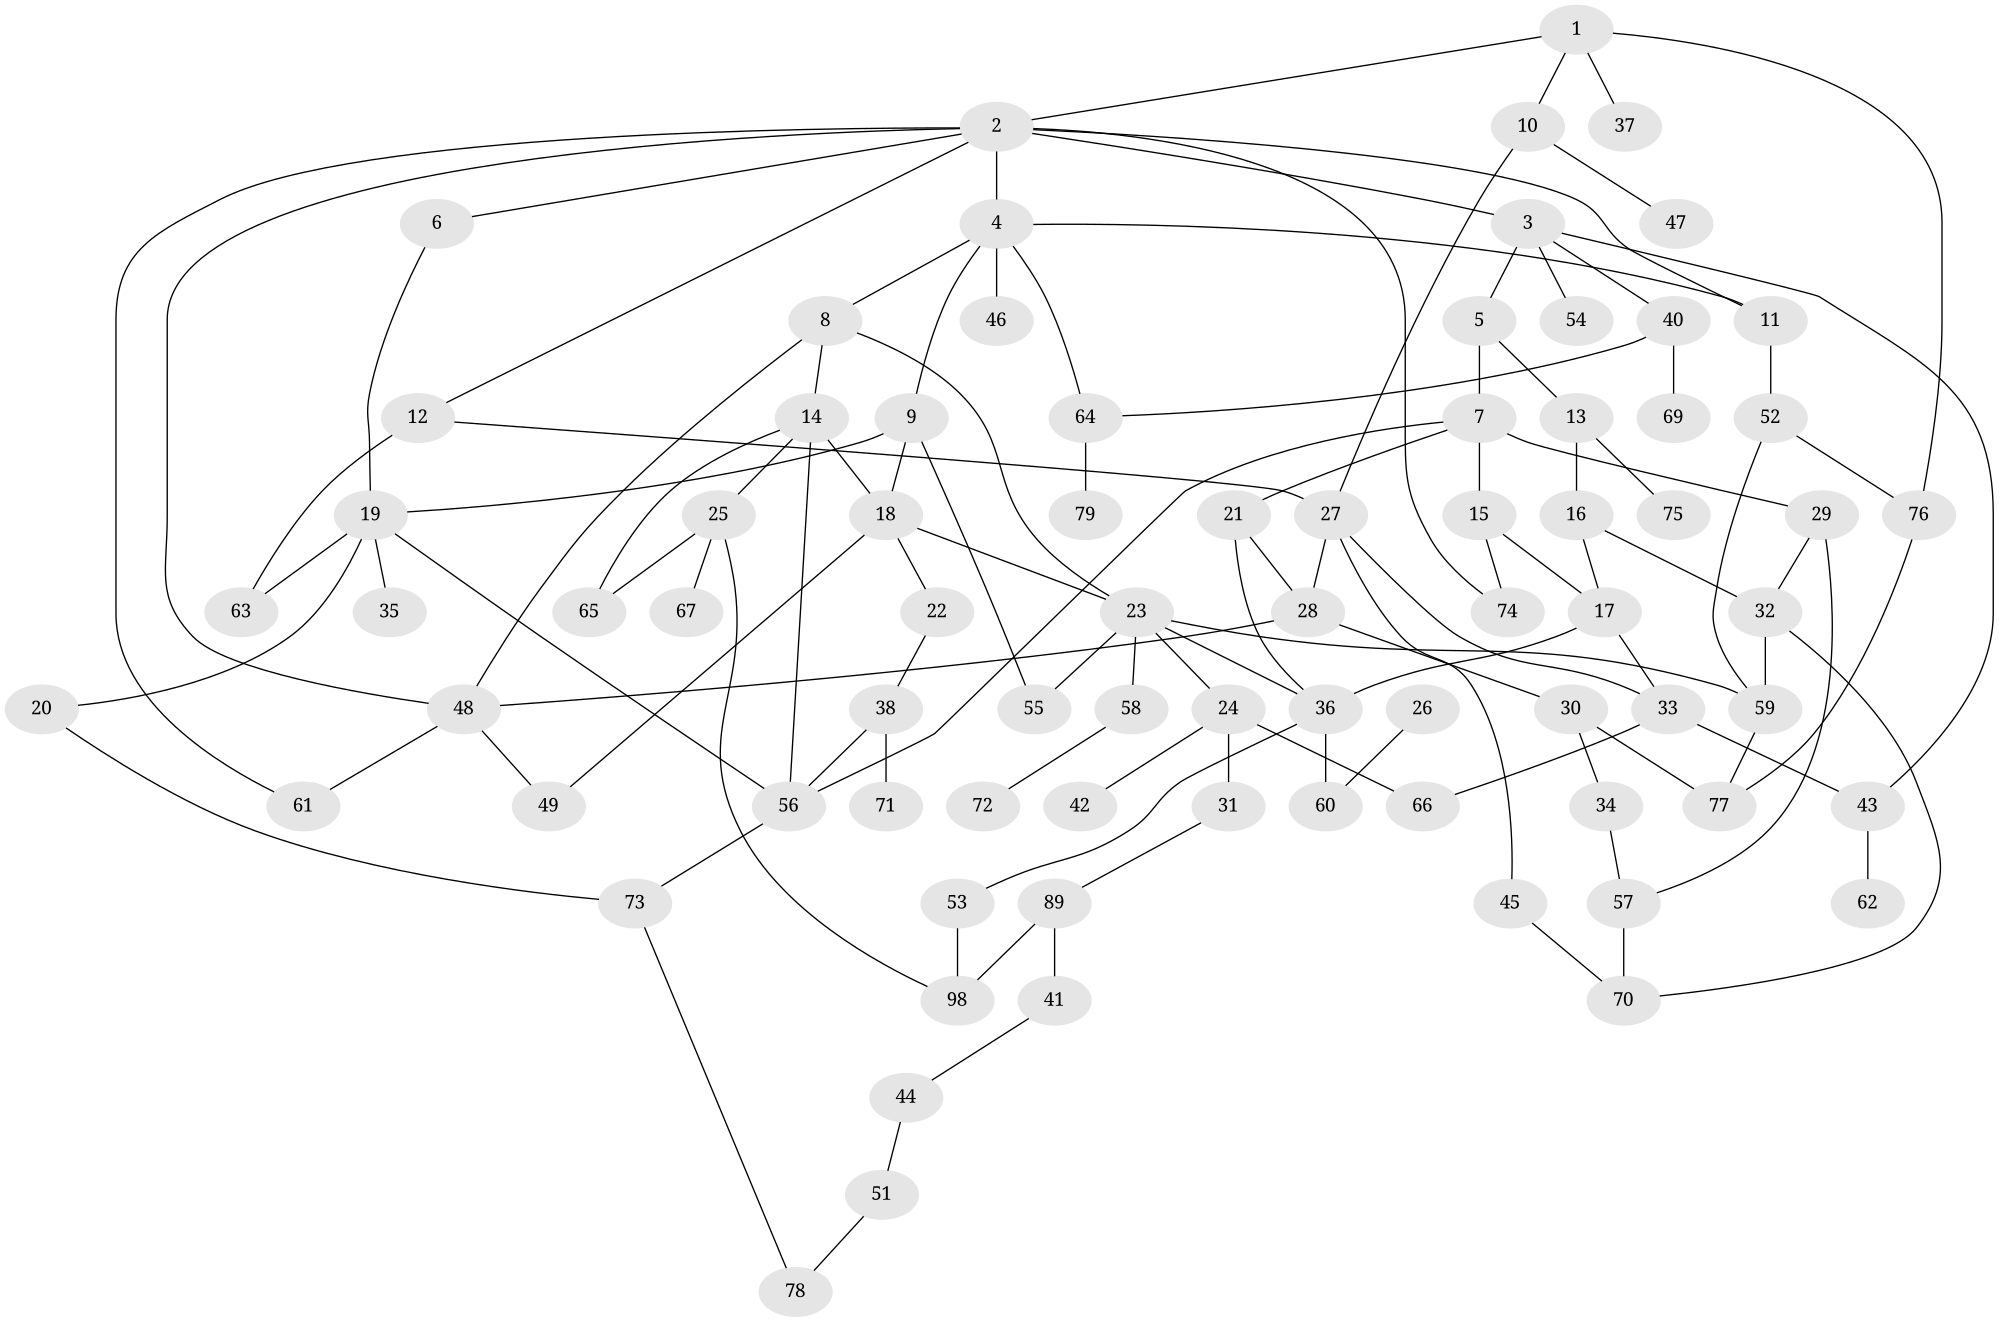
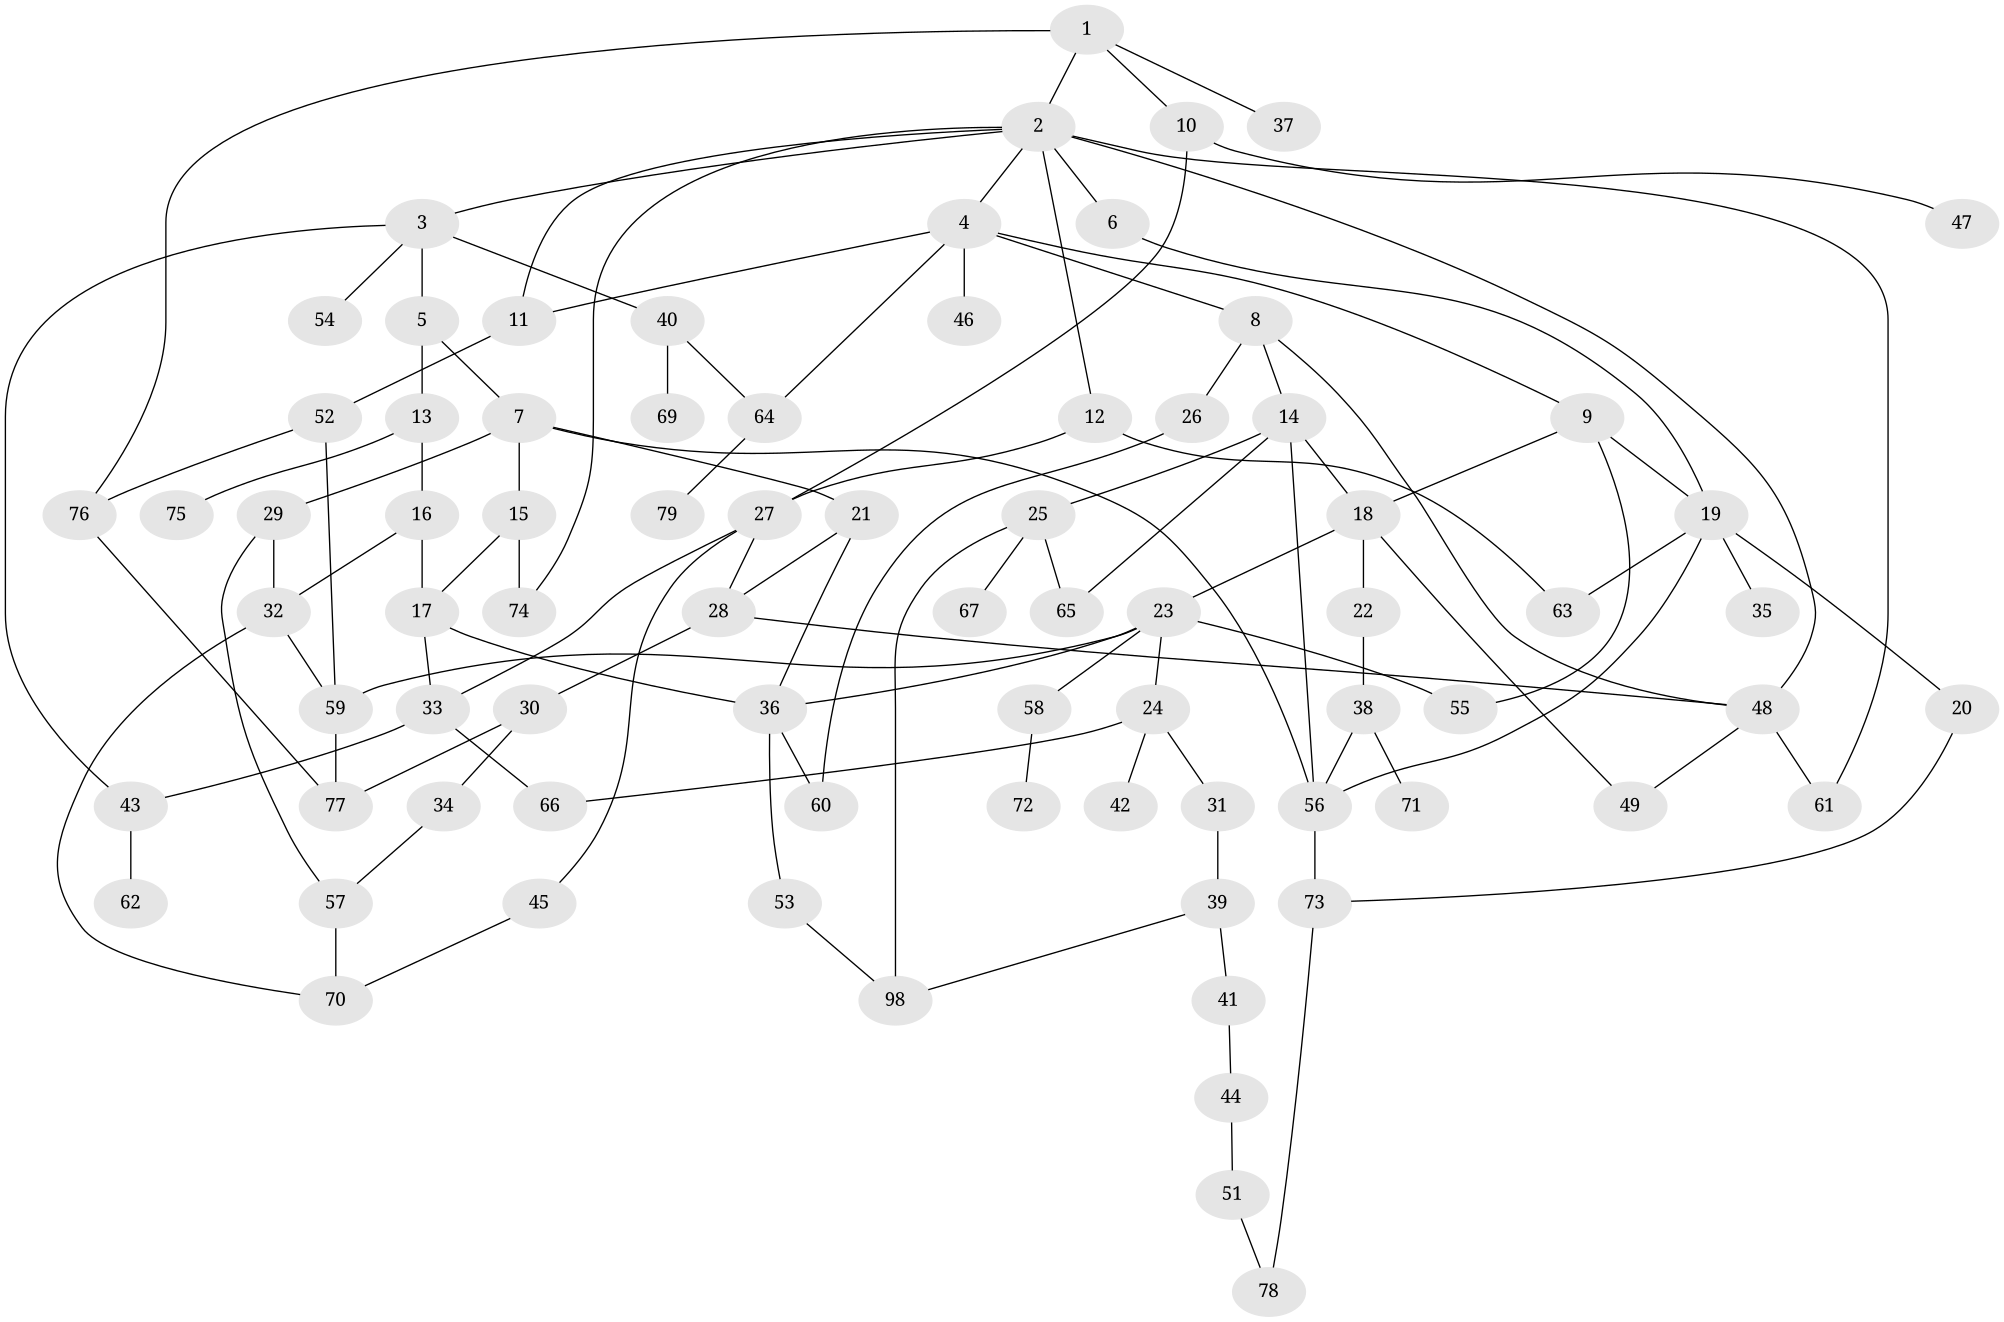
edge "8" -- "23": now "8" -- "26"
node "89": label "89" -> "39"
